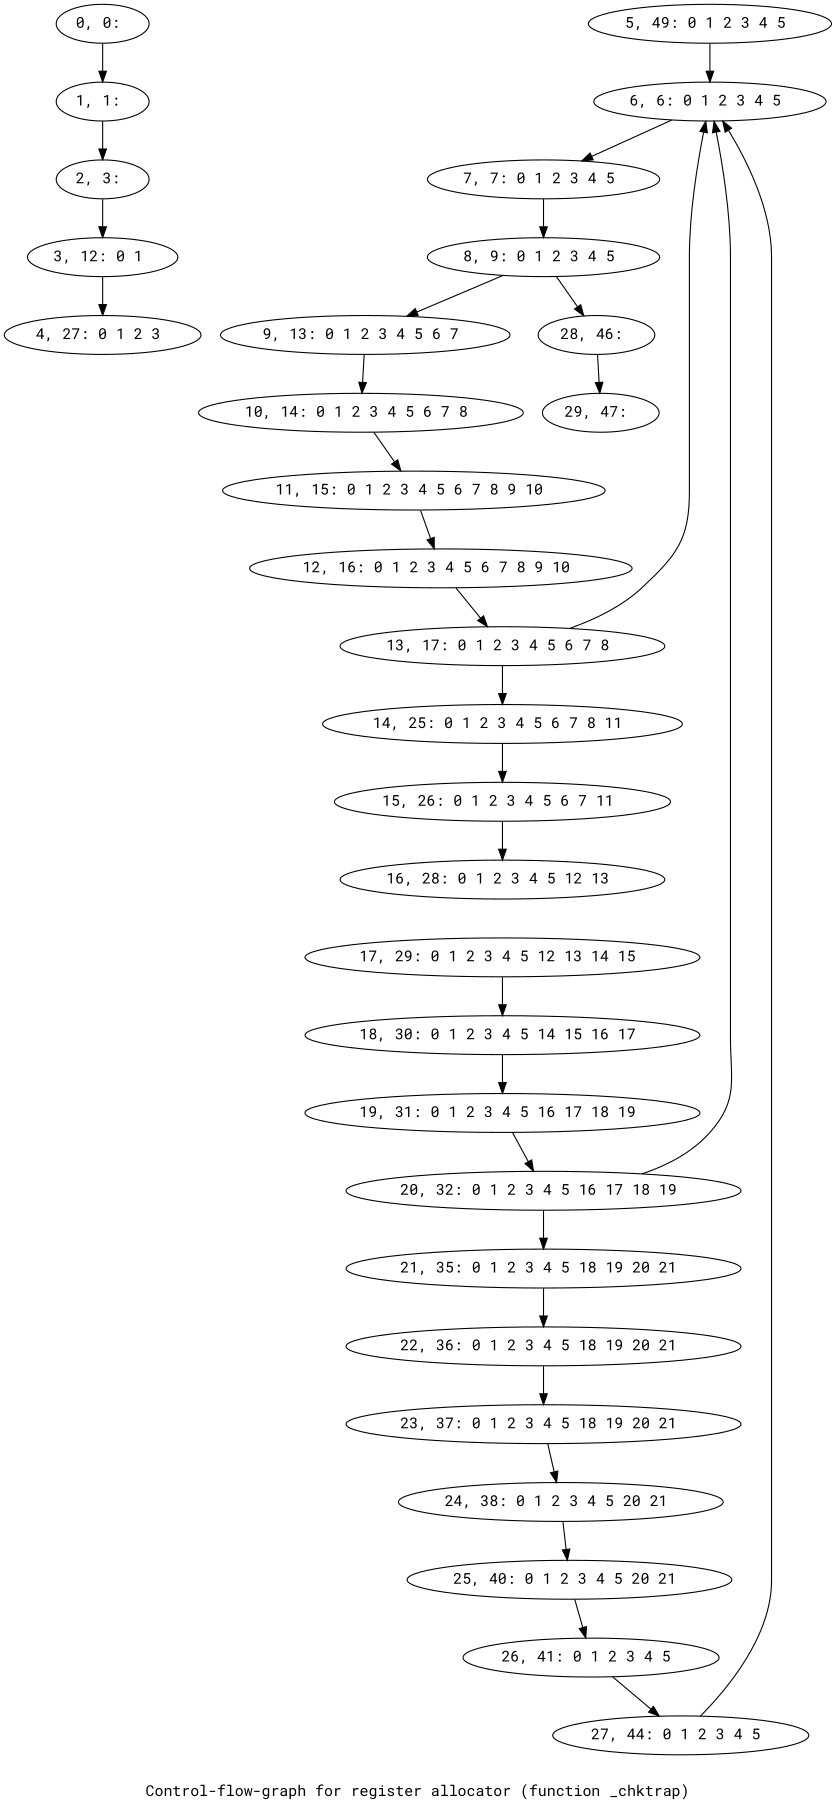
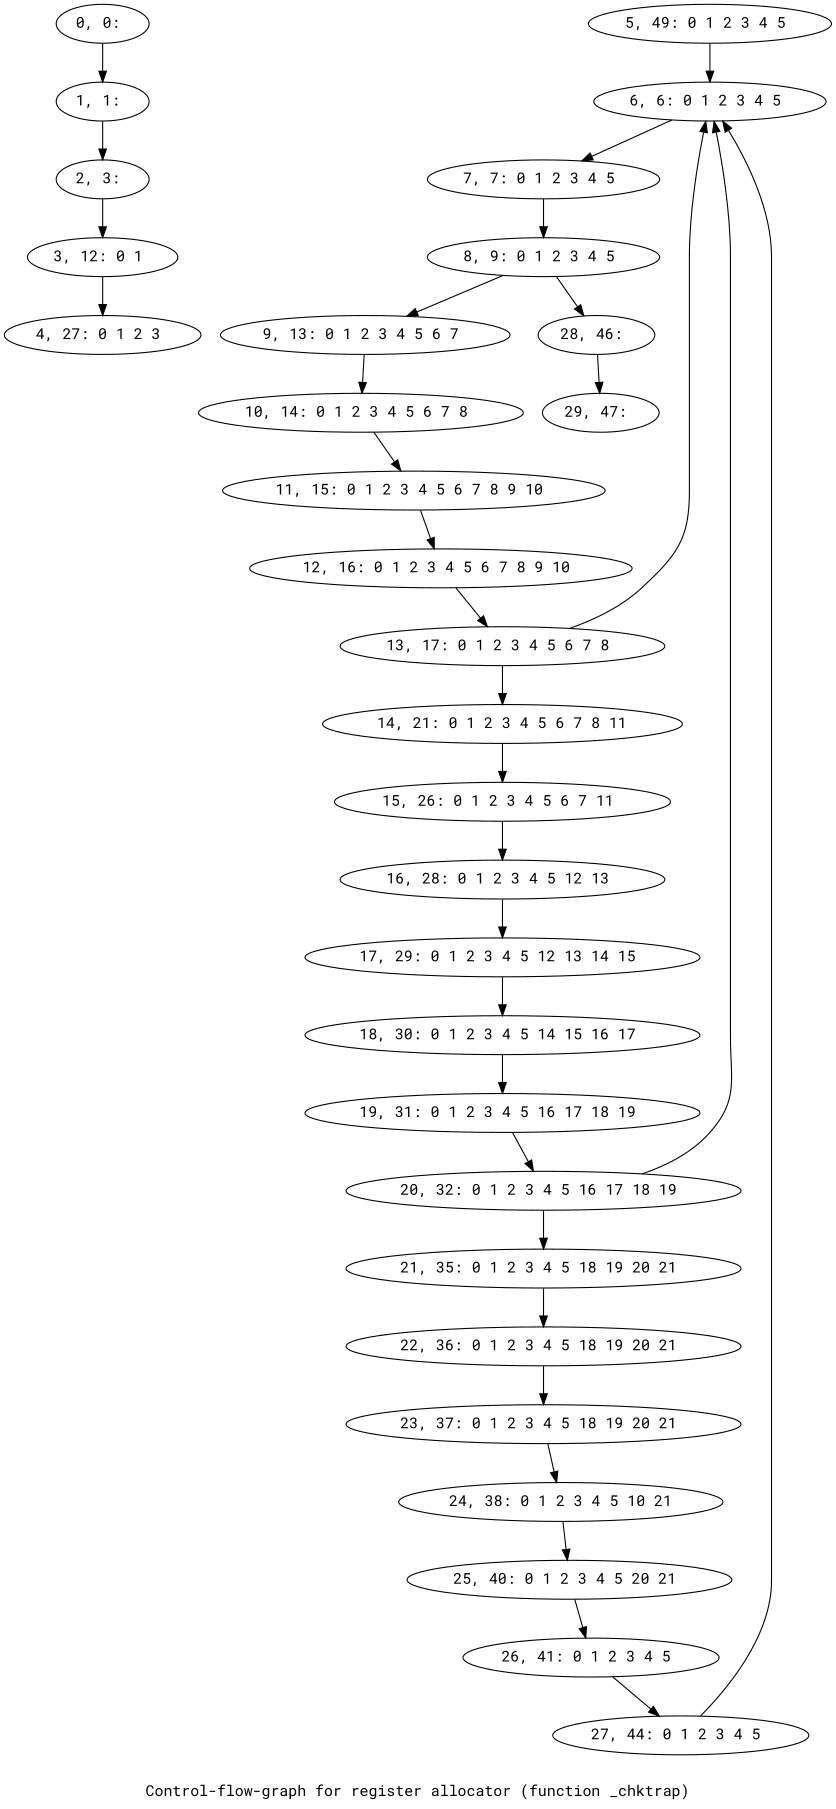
node "14, 25: 0 1 2 3 4 5 6 7 8 11": label "14, 25: 0 1 2 3 4 5 6 7 8 11" -> "14, 21: 0 1 2 3 4 5 6 7 8 11"
edge "16, 28: 0 1 2 3 4 5 12 13" -> "17, 29: 0 1 2 3 4 5 12 13 14 15": added
node "24, 38: 0 1 2 3 4 5 20 21": label "24, 38: 0 1 2 3 4 5 20 21" -> "24, 38: 0 1 2 3 4 5 10 21"
